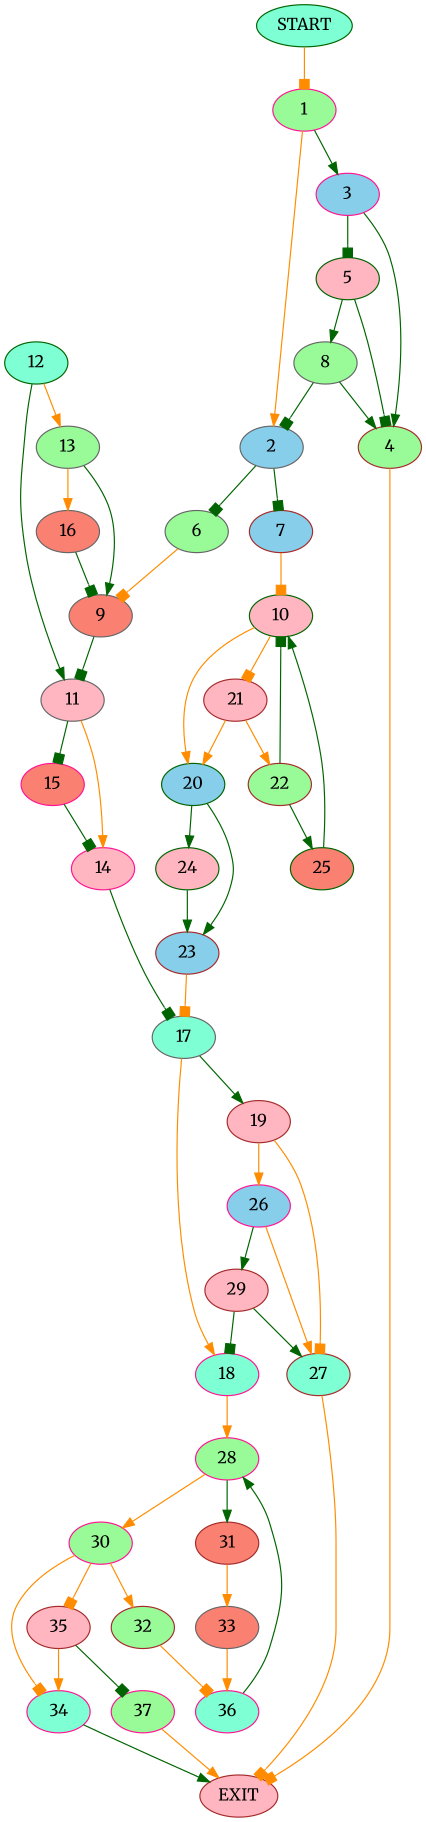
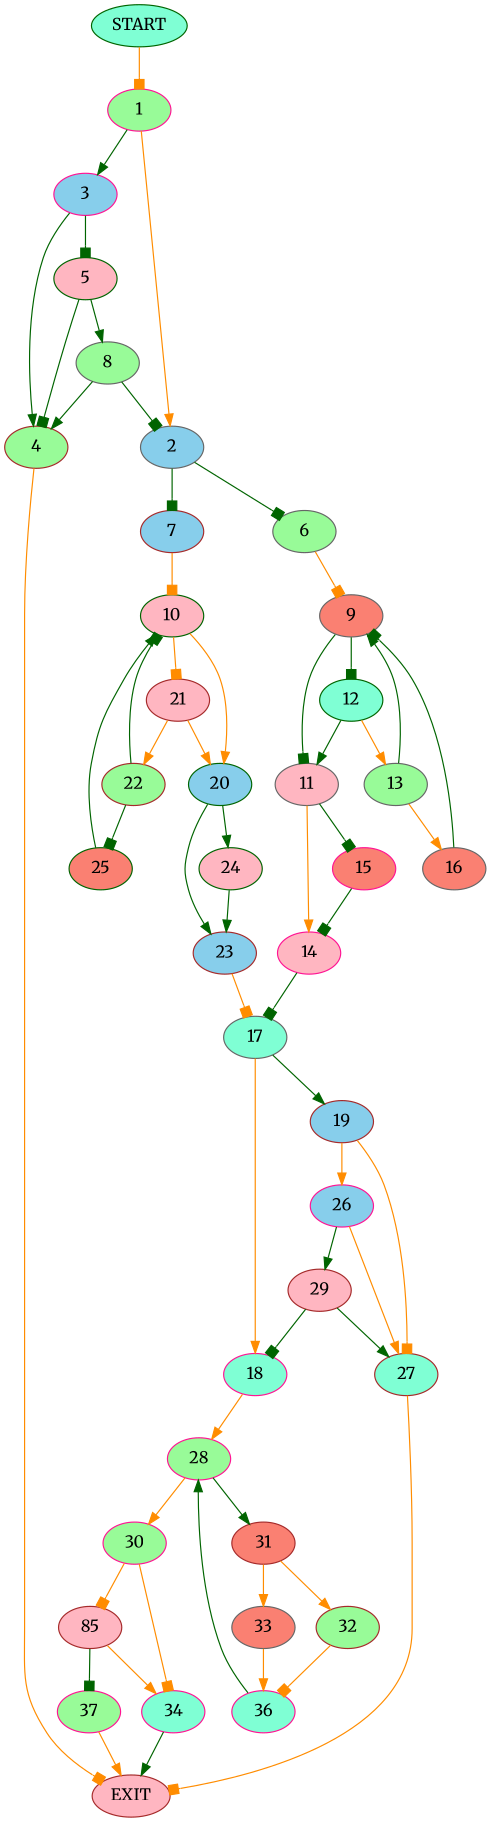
edge "9" -> "12": added
edge "22" -> "25": arrowhead normal -> box
node "19": fillcolor lightpink -> skyblue
edge "30" -> "32": now "31" -> "32"
node "35": label "35" -> "85"
